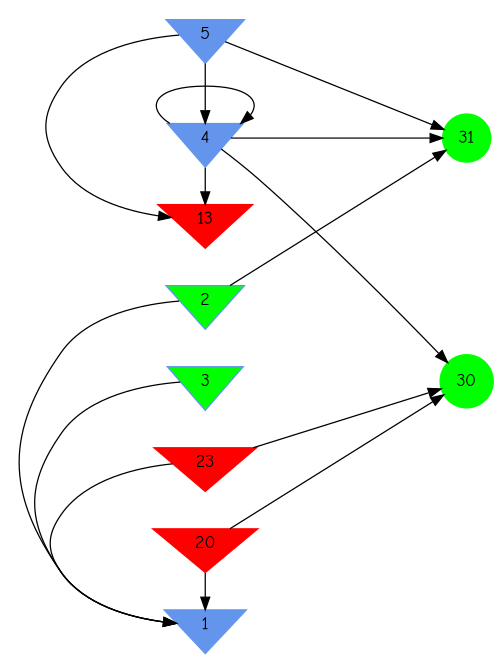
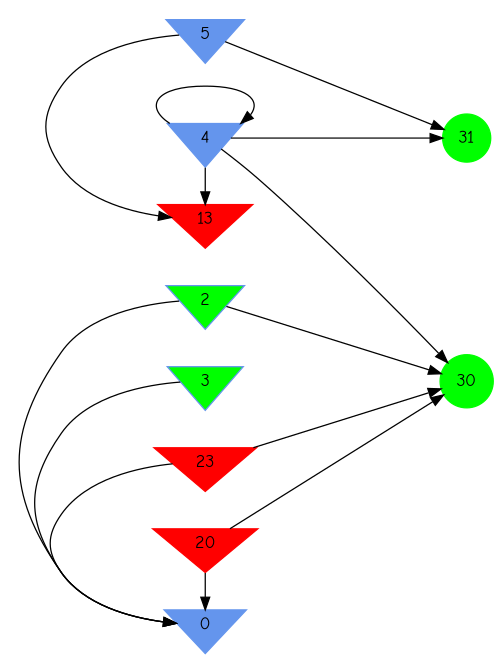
edge "5" -> "4": removed
edge "2" -> "31": now "2" -> "30"
node "1": label "1" -> "0"
